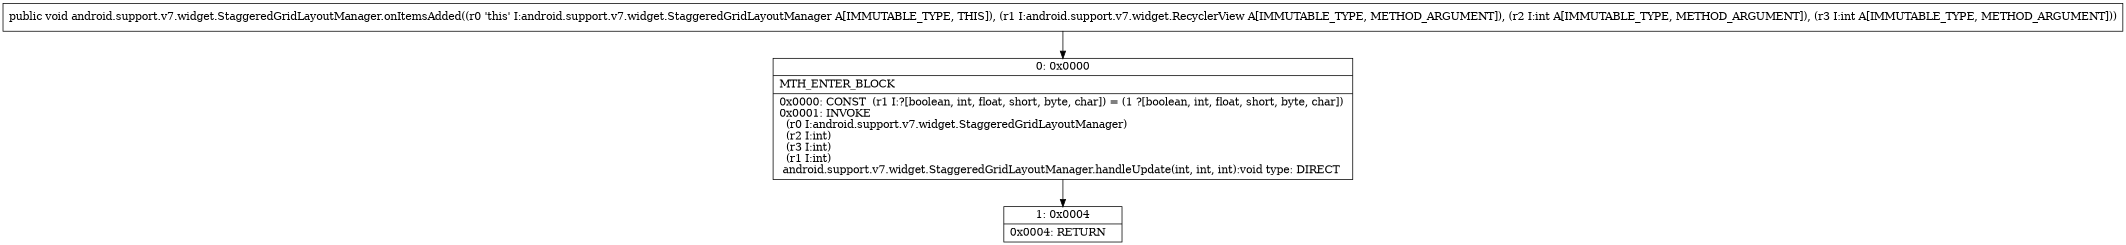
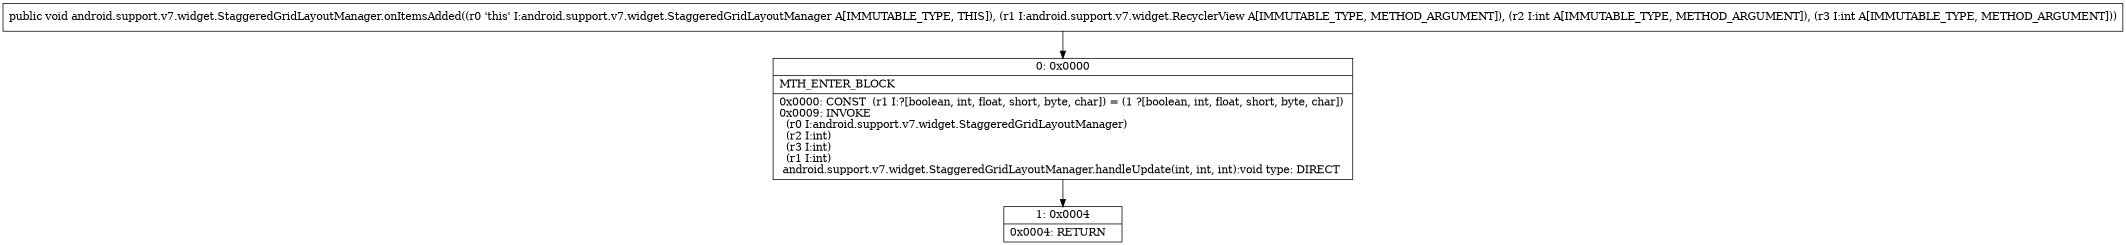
node "0: 0x0000": text "0x0001: INVOKE" -> "0x0009: INVOKE"
